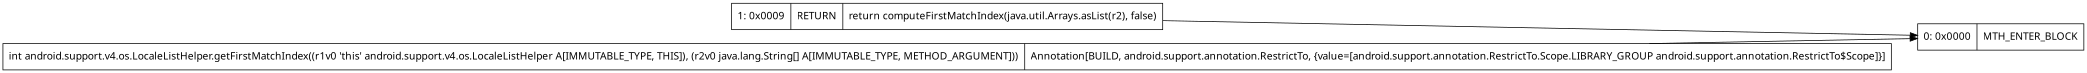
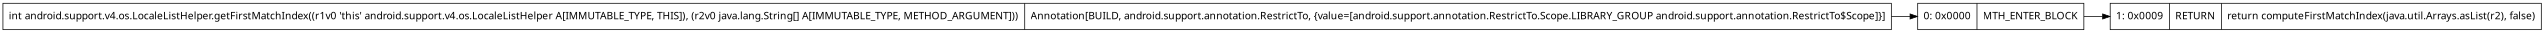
edge "1: 0x0009" -> "0: 0x0000": reversed
